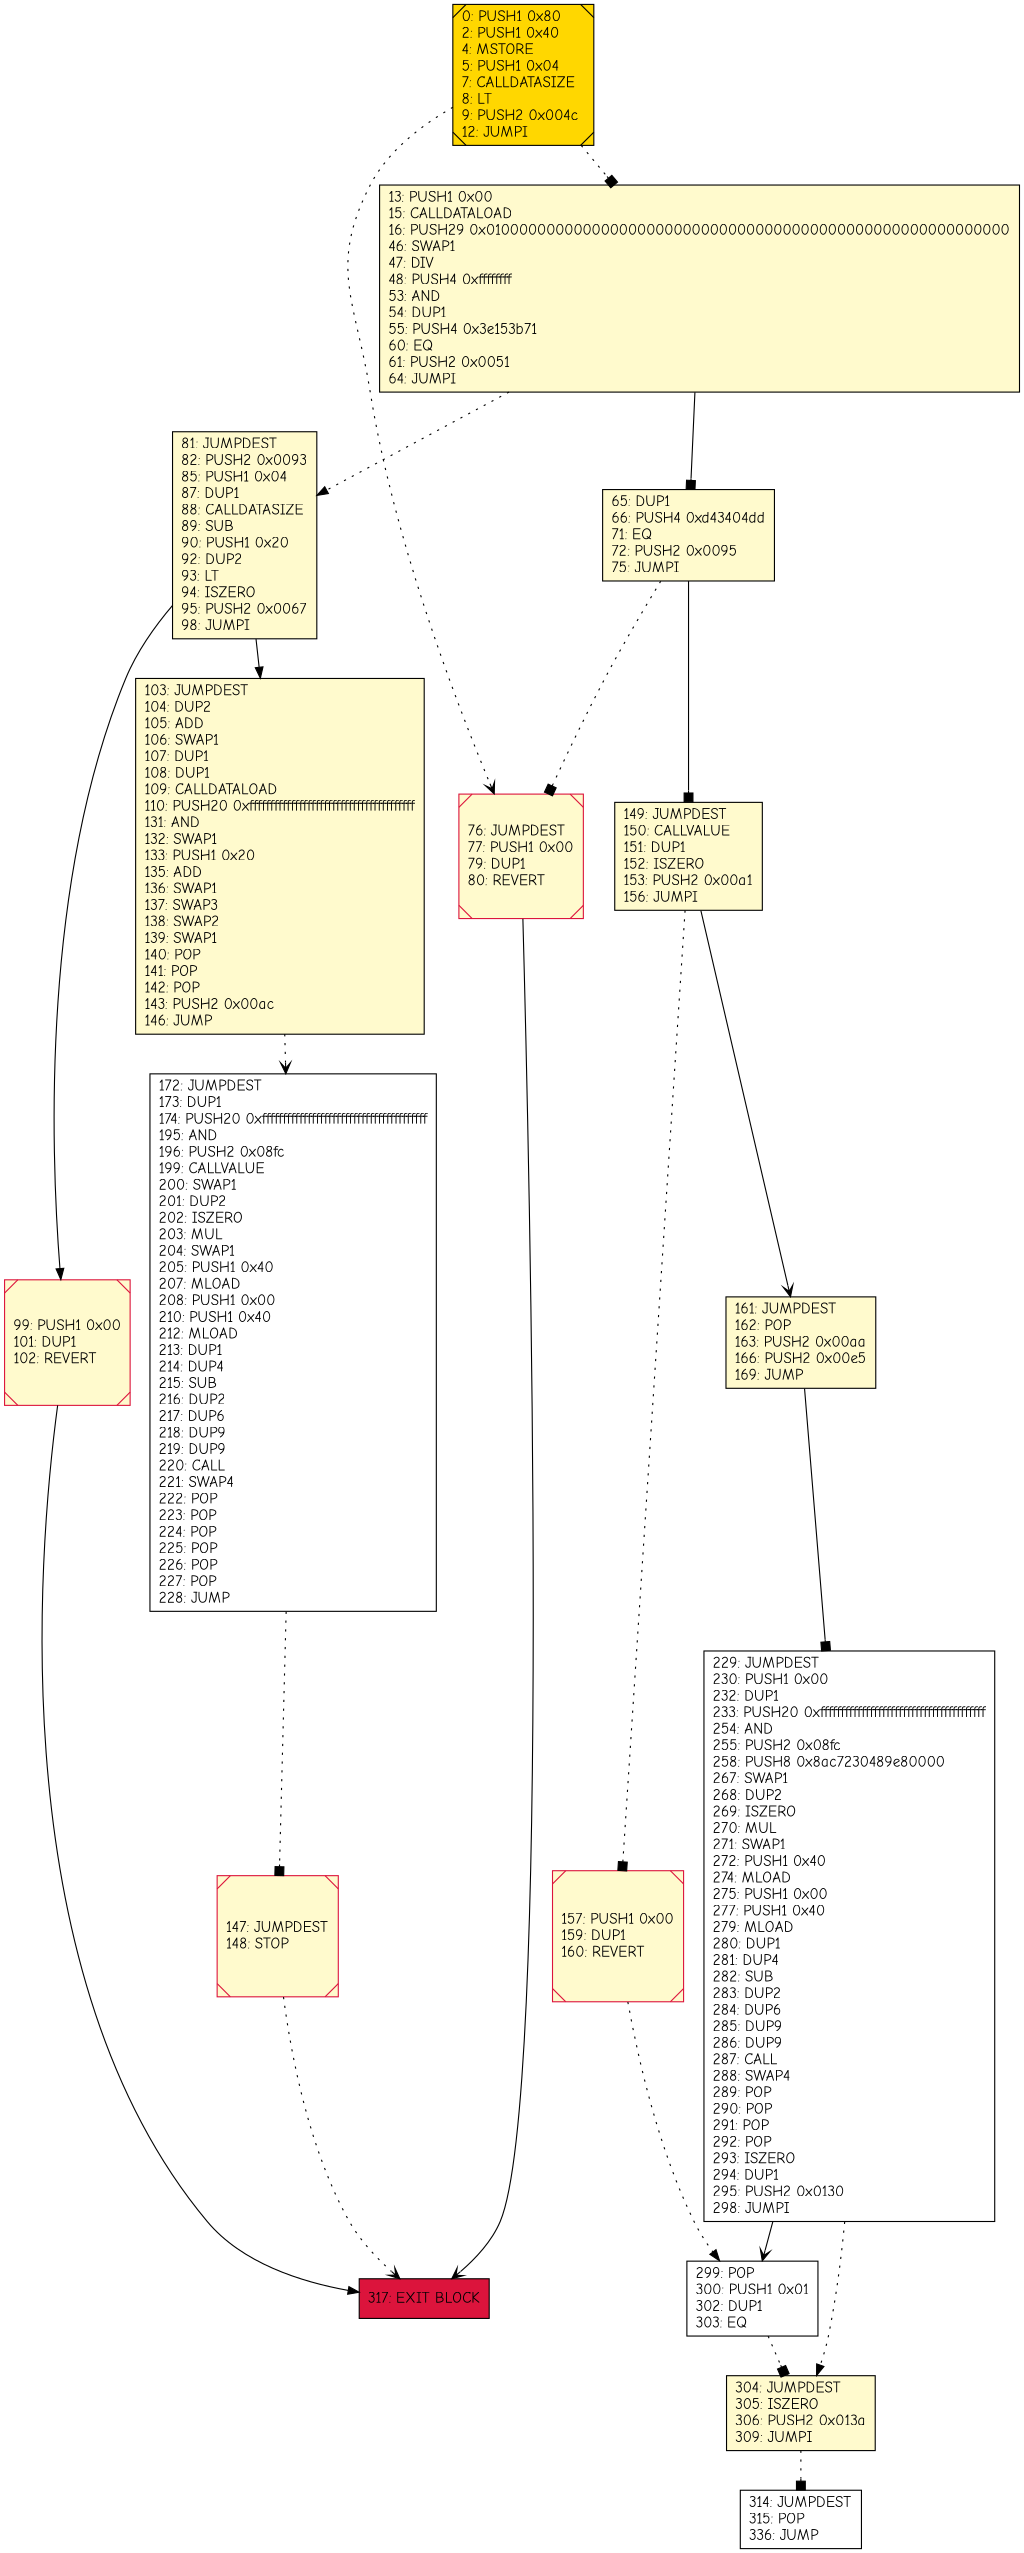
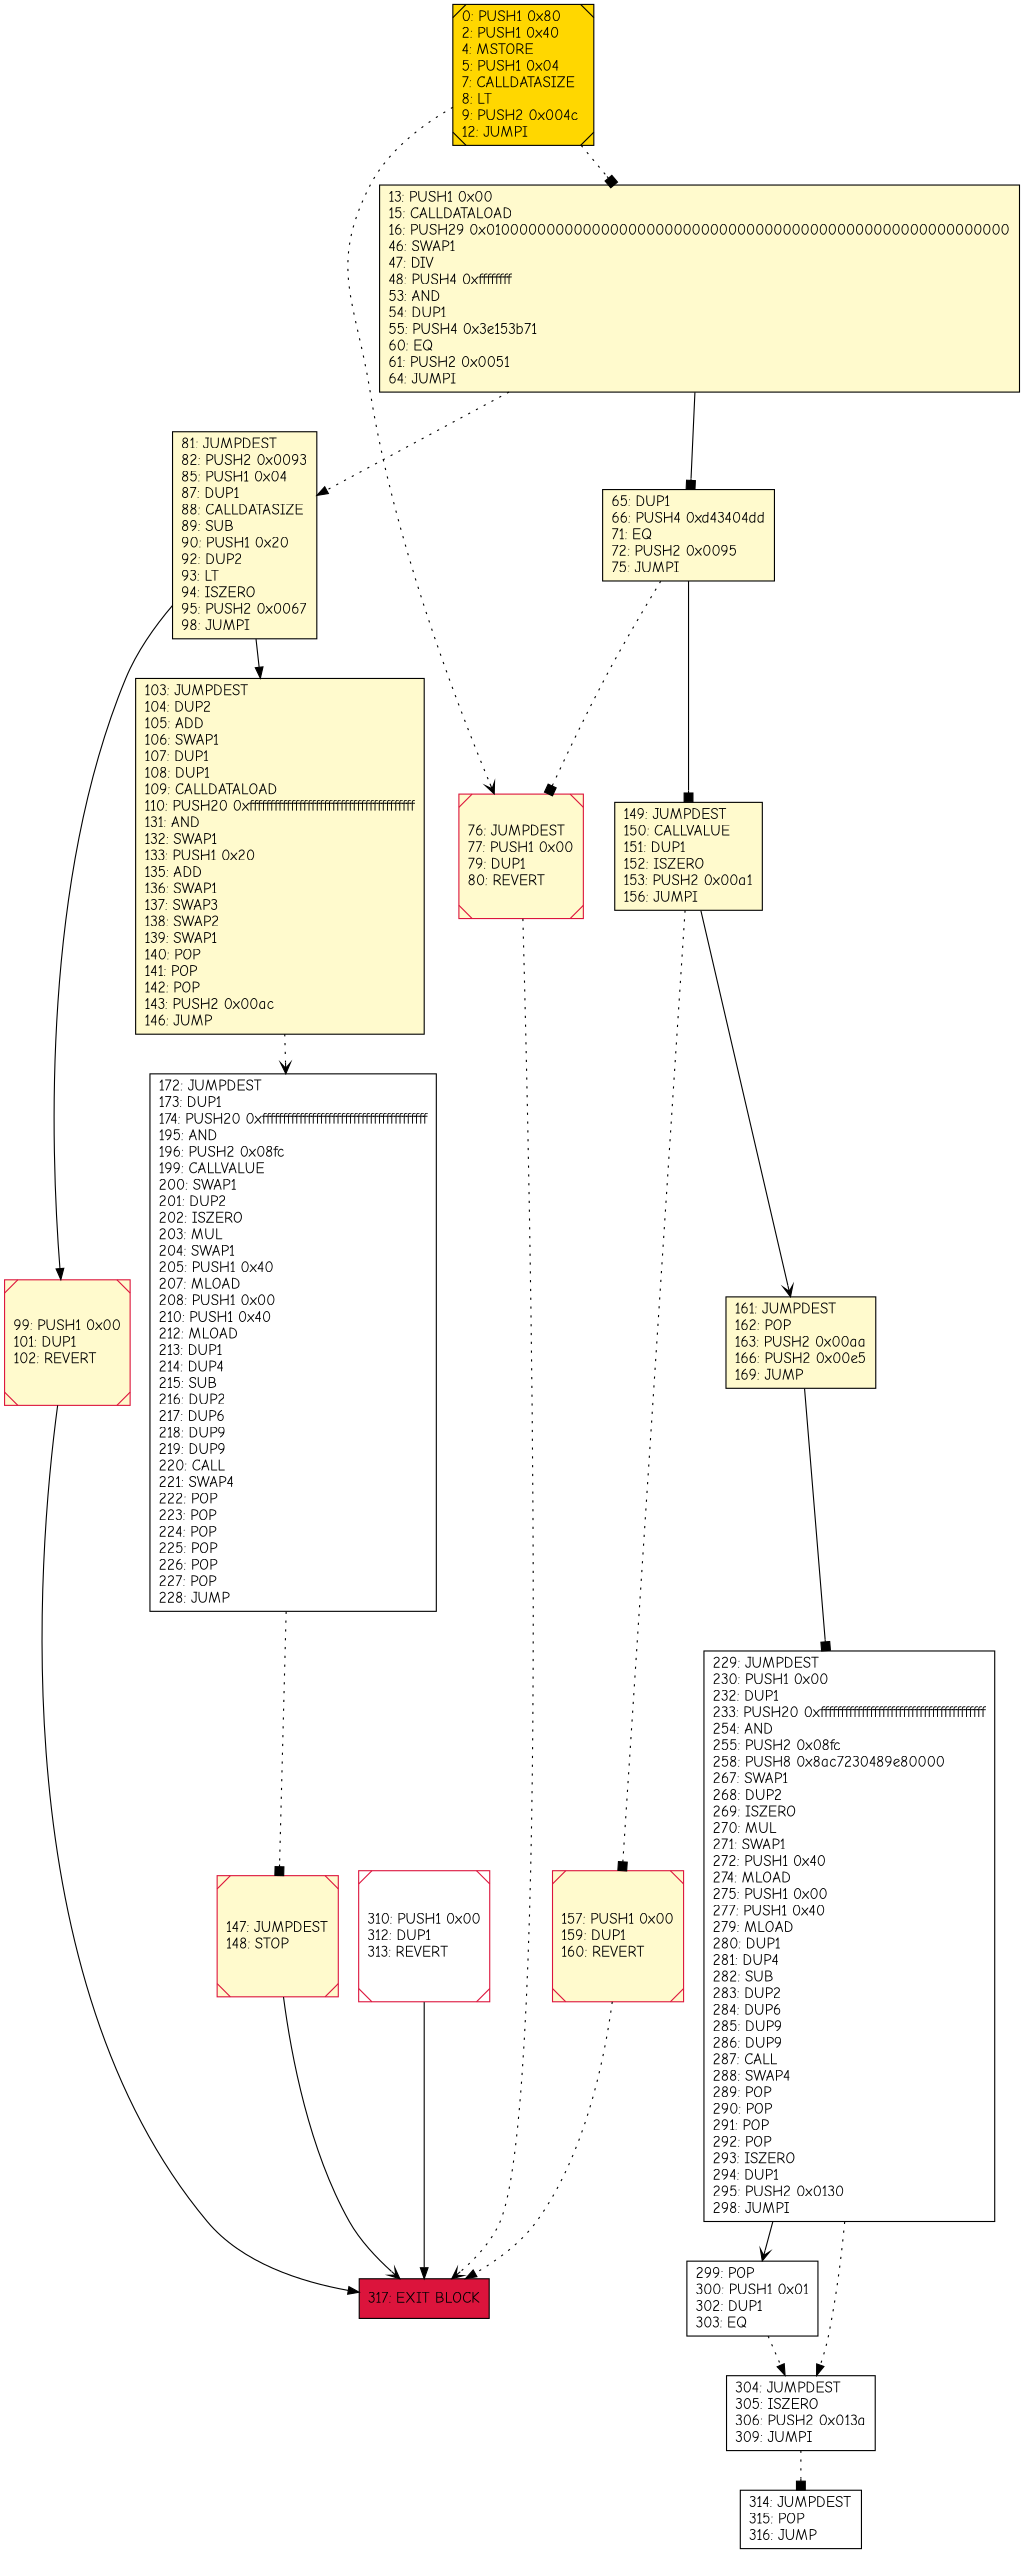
edge "76: JUMPDEST 77: PUSH1 0x00 79: DUP1 80: REVERT" -> "317: EXIT BLOCK": style solid -> dotted
node "310: PUSH1 0x00 312: DUP1 313: REVERT": added
edge "157: PUSH1 0x00 159: DUP1 160: REVERT" -> "299: POP 300: PUSH1 0x01 302: DUP1 303: EQ": now "157: PUSH1 0x00 159: DUP1 160: REVERT" -> "317: EXIT BLOCK"
edge "147: JUMPDEST 148: STOP" -> "317: EXIT BLOCK": style dotted -> solid
edge "299: POP 300: PUSH1 0x01 302: DUP1 303: EQ" -> "304: JUMPDEST 305: ISZERO 306: PUSH2 0x013a 309: JUMPI": arrowhead box -> normal
node "304: JUMPDEST 305: ISZERO 306: PUSH2 0x013a 309: JUMPI": fillcolor lemonchiffon -> white
node "314: JUMPDEST 315: POP 336: JUMP": label "314: JUMPDEST 315: POP 336: JUMP" -> "314: JUMPDEST 315: POP 316: JUMP"
